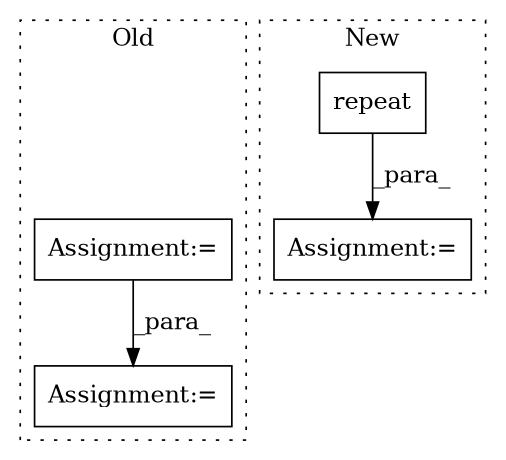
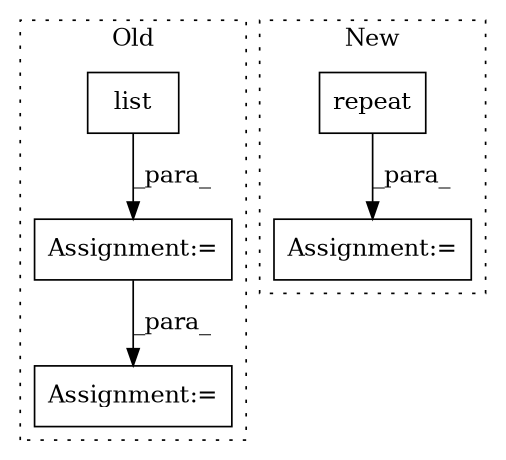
node "list": added
